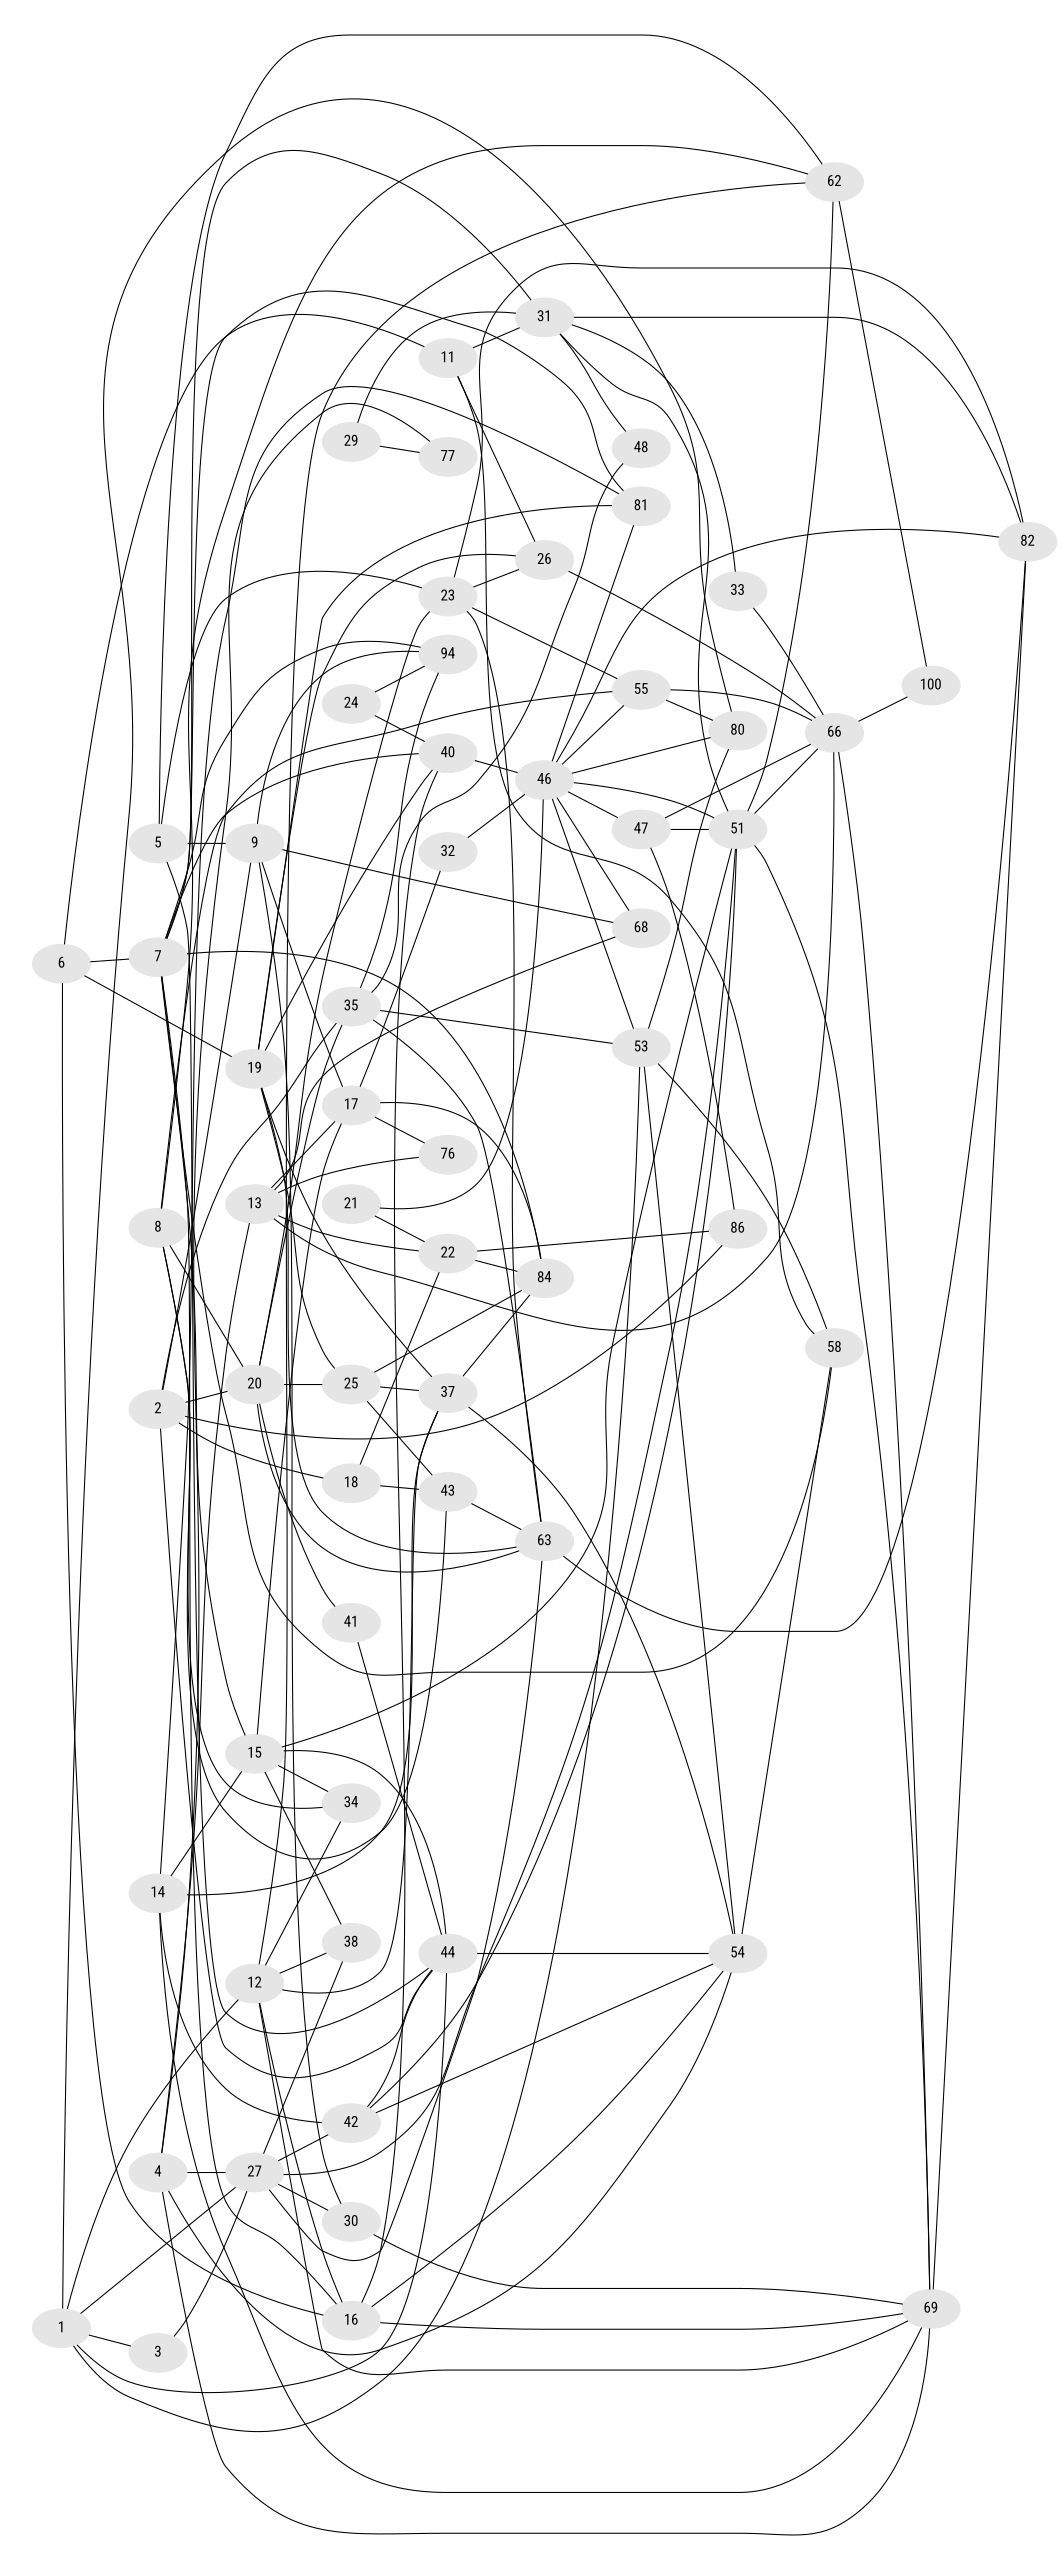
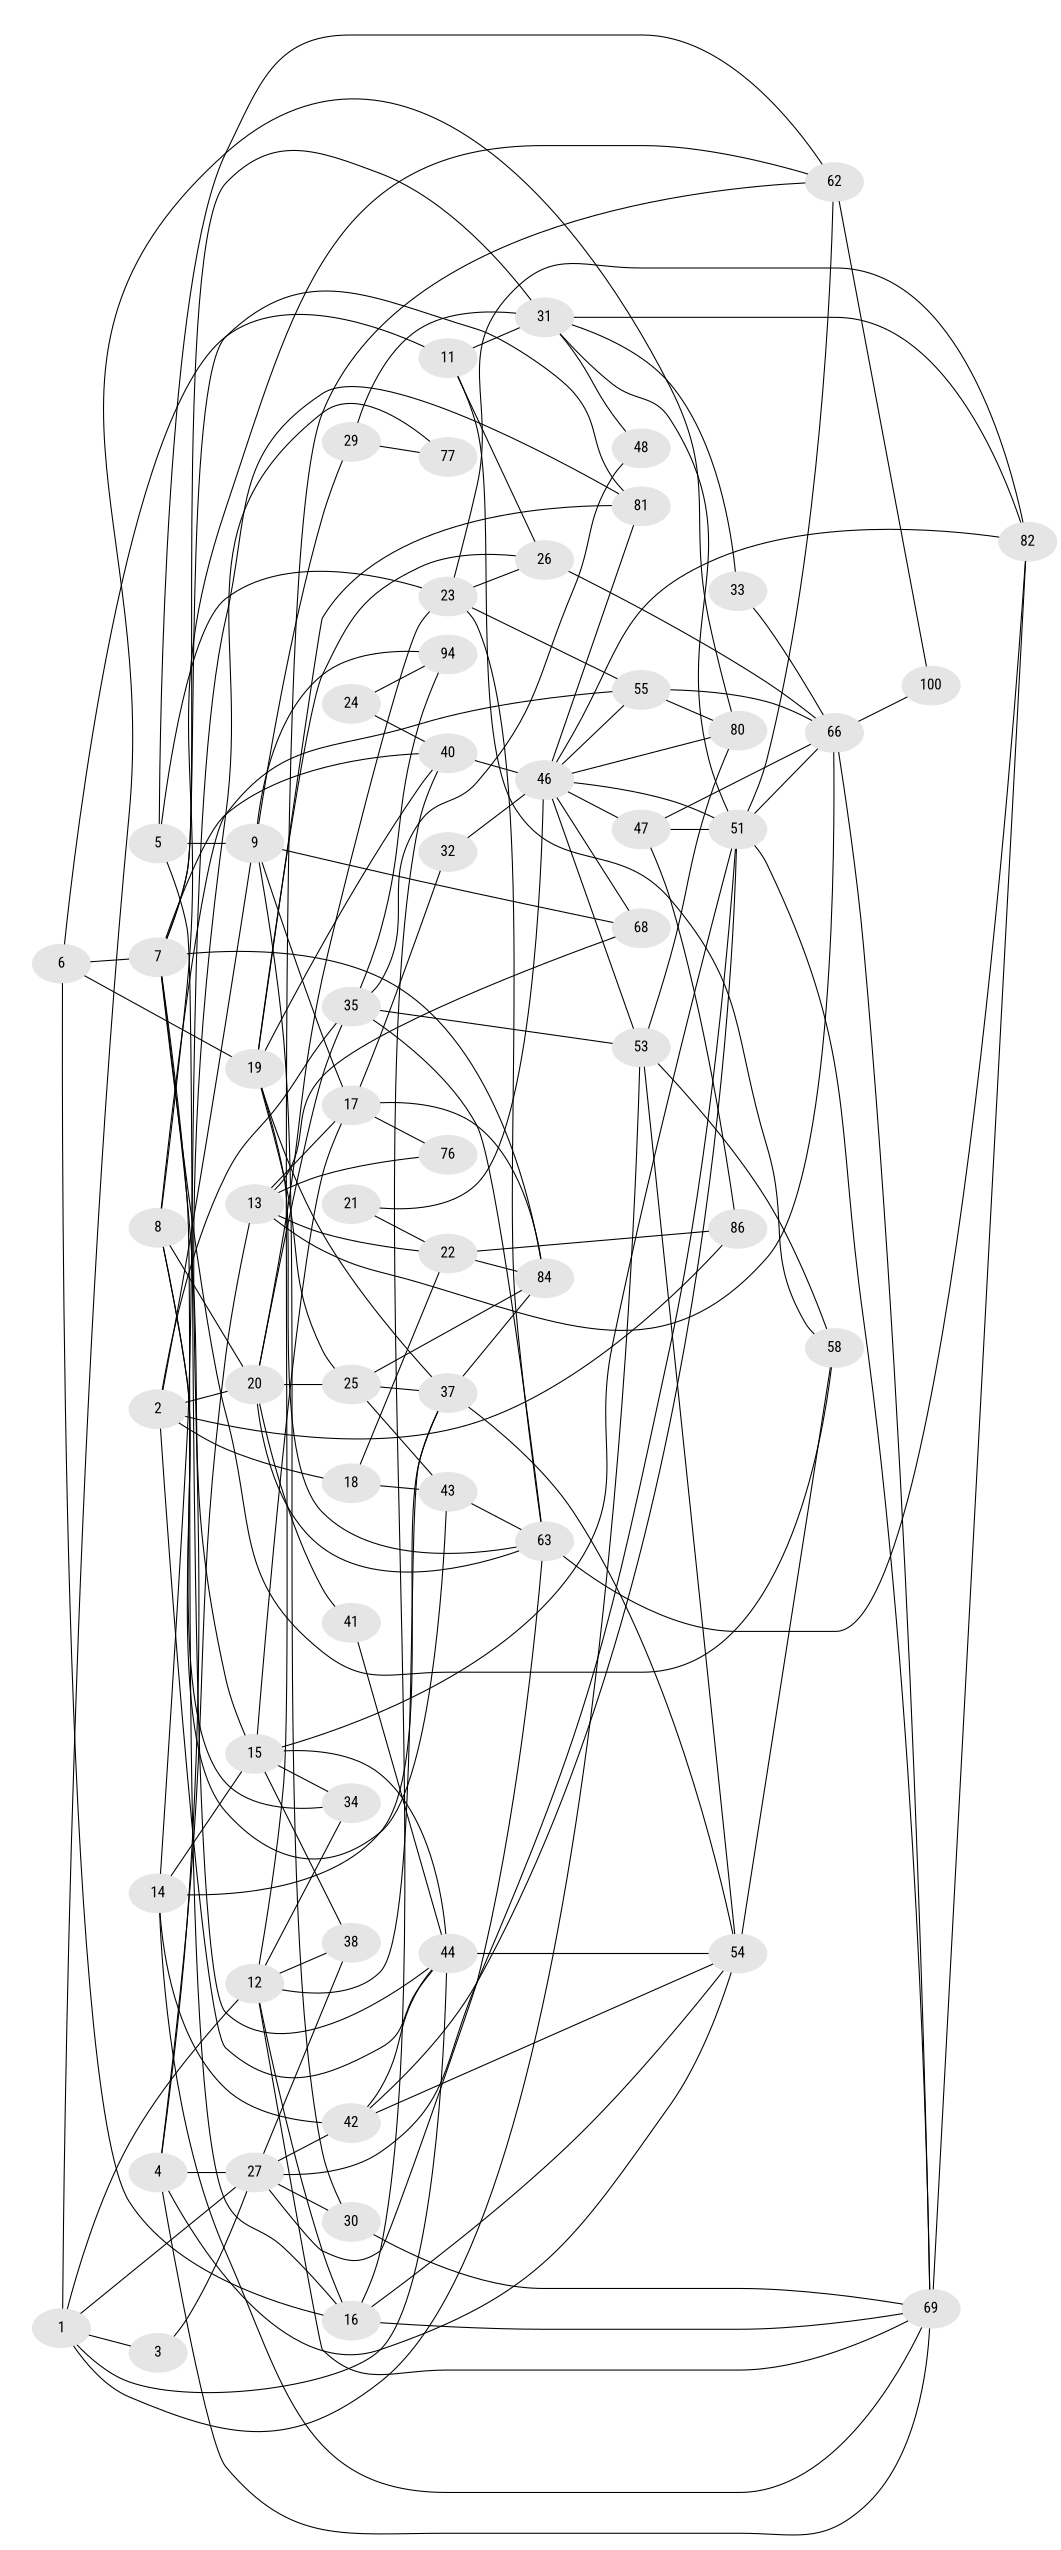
edge "29" -- "9": added
edge "94" -- "7": removed
